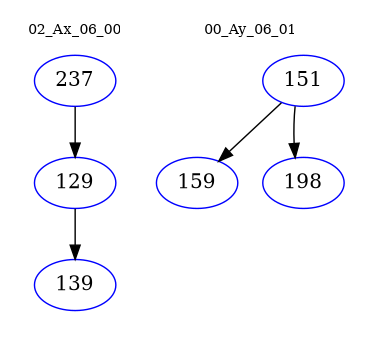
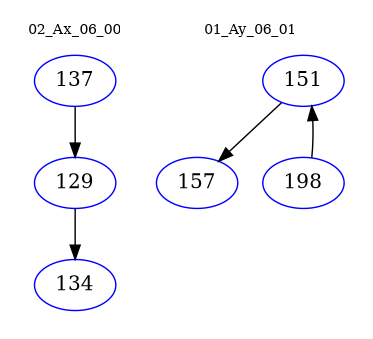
cluster "00_Ay_06_01": label "00_Ay_06_01" -> "01_Ay_06_01"
node "237": label "237" -> "137"
edge "151" -> "198": reversed
node "159": label "159" -> "157"
node "139": label "139" -> "134"
